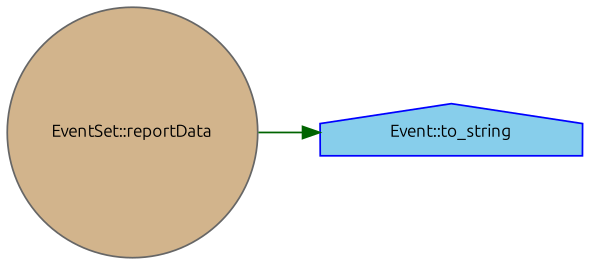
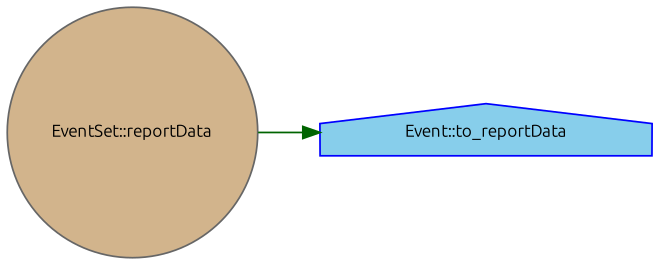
node "Event::to_string": label "Event::to_string" -> "Event::to_reportData"
